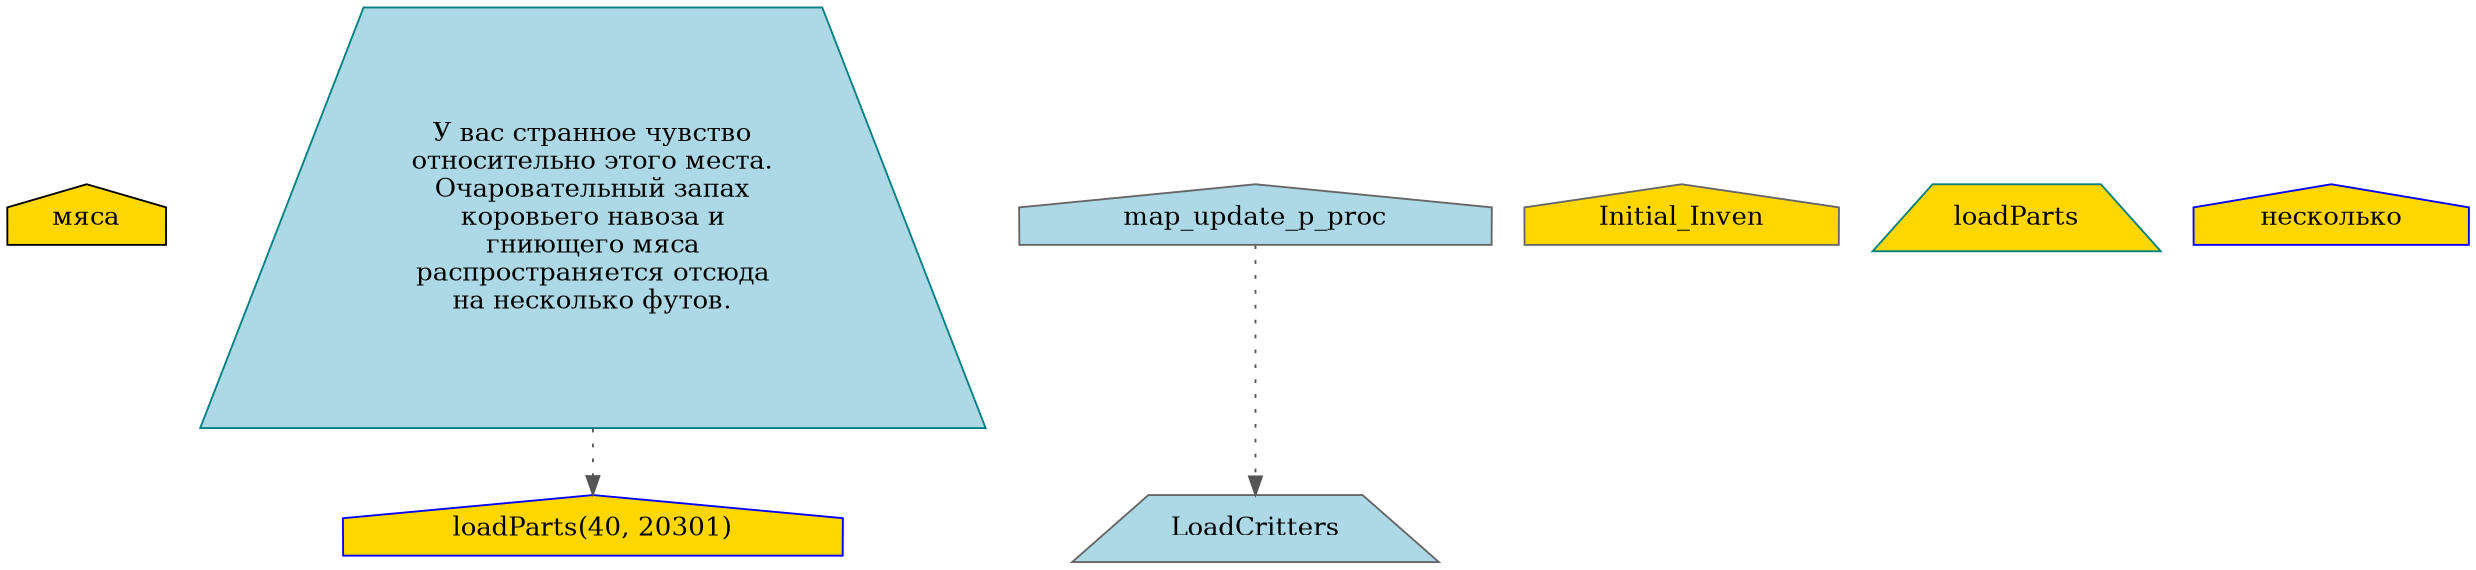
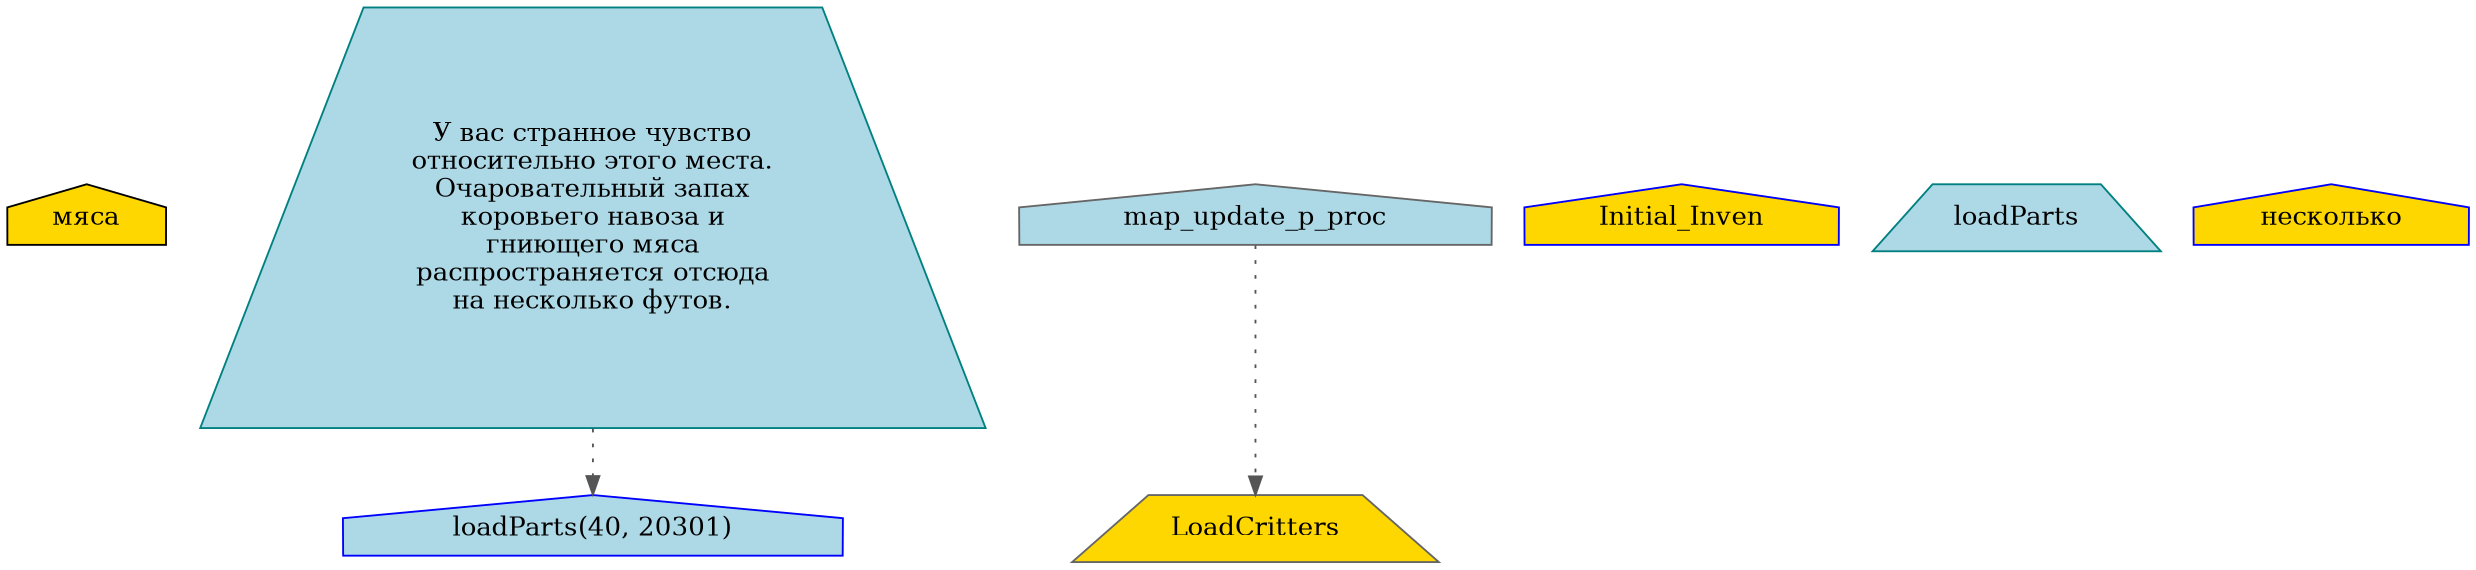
node "Initial_Inven": color gray40 -> blue
node "loadParts": fillcolor gold -> lightblue
node "loadParts(40, 20301)": fillcolor gold -> lightblue
node "LoadCritters": fillcolor lightblue -> gold
